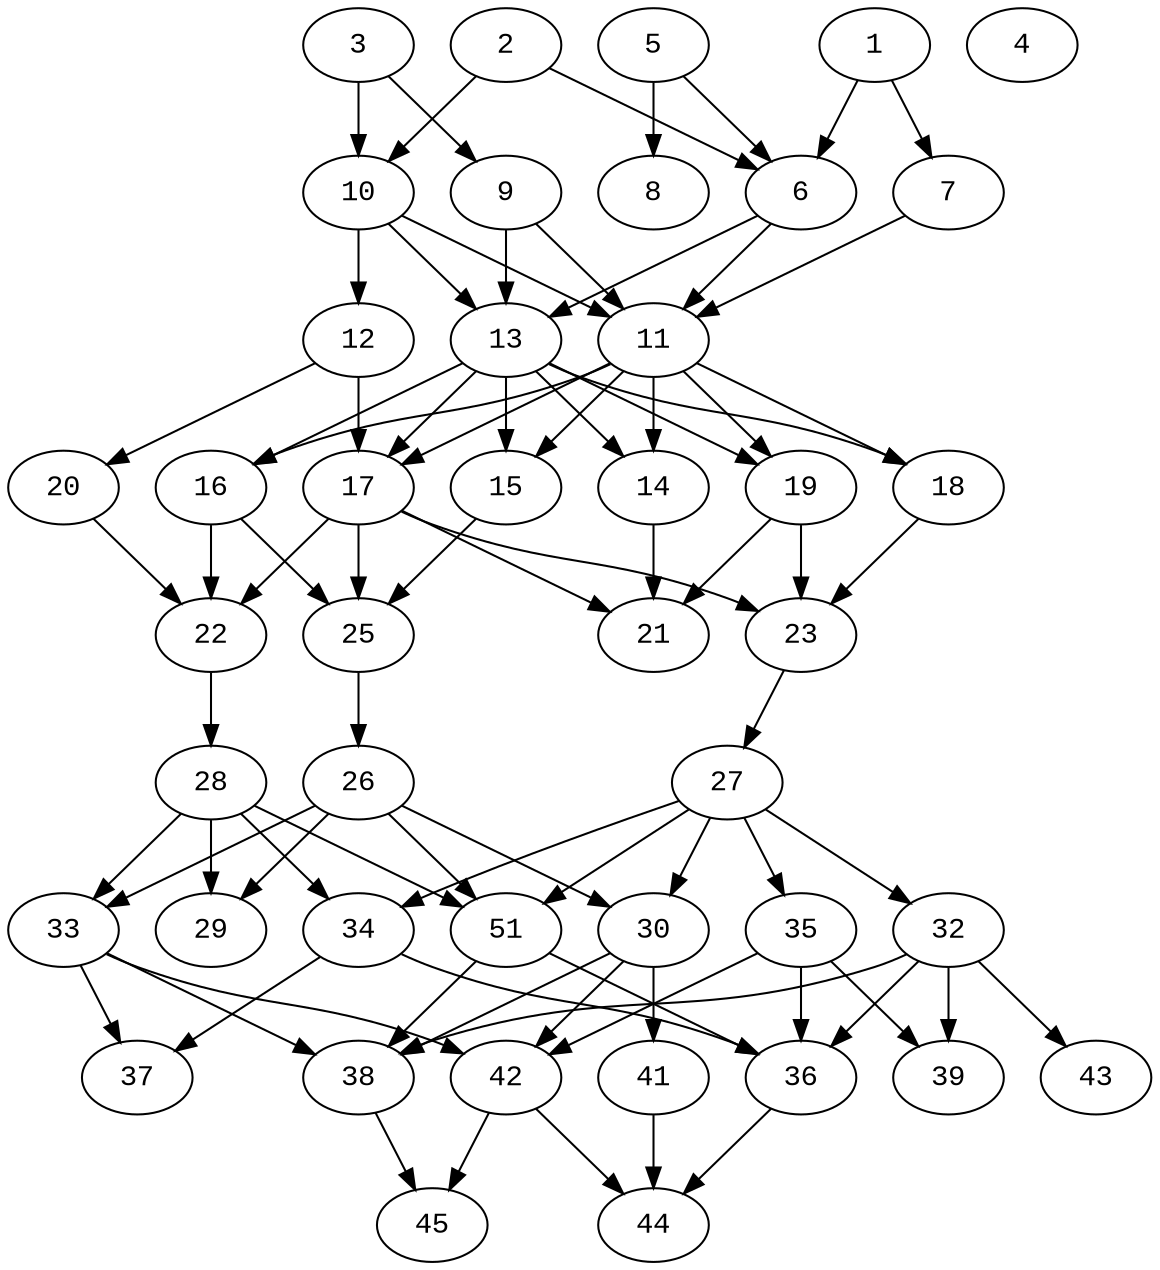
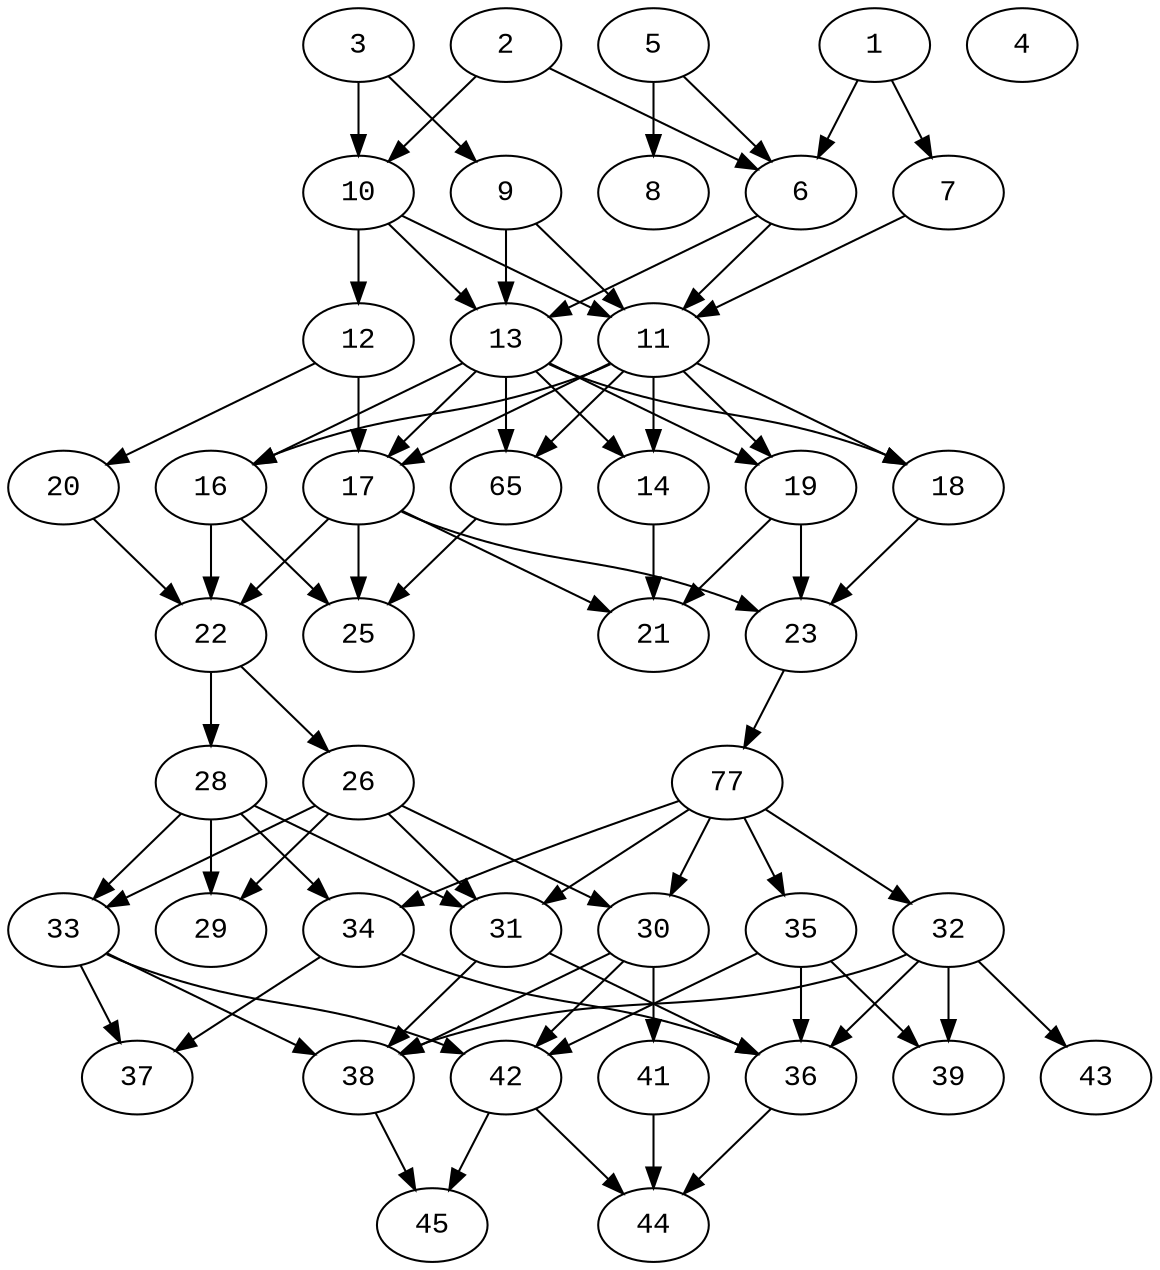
node "15": label "15" -> "65"
edge "25" -> "26": now "22" -> "26"
node "27": label "27" -> "77"
node "51": label "51" -> "31"
